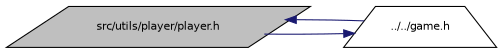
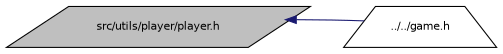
edge "src/utils/player/player.h" -> "../../game.h": removed
